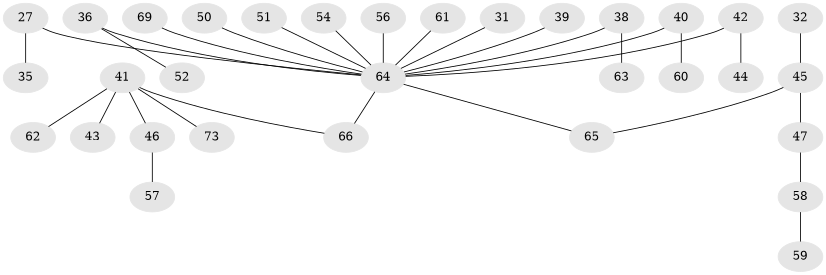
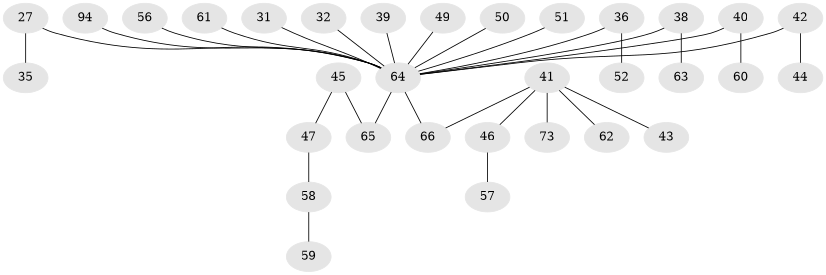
node "69": label "69" -> "49"
node "54": label "54" -> "94"
edge "32" -- "45": now "32" -- "64"
